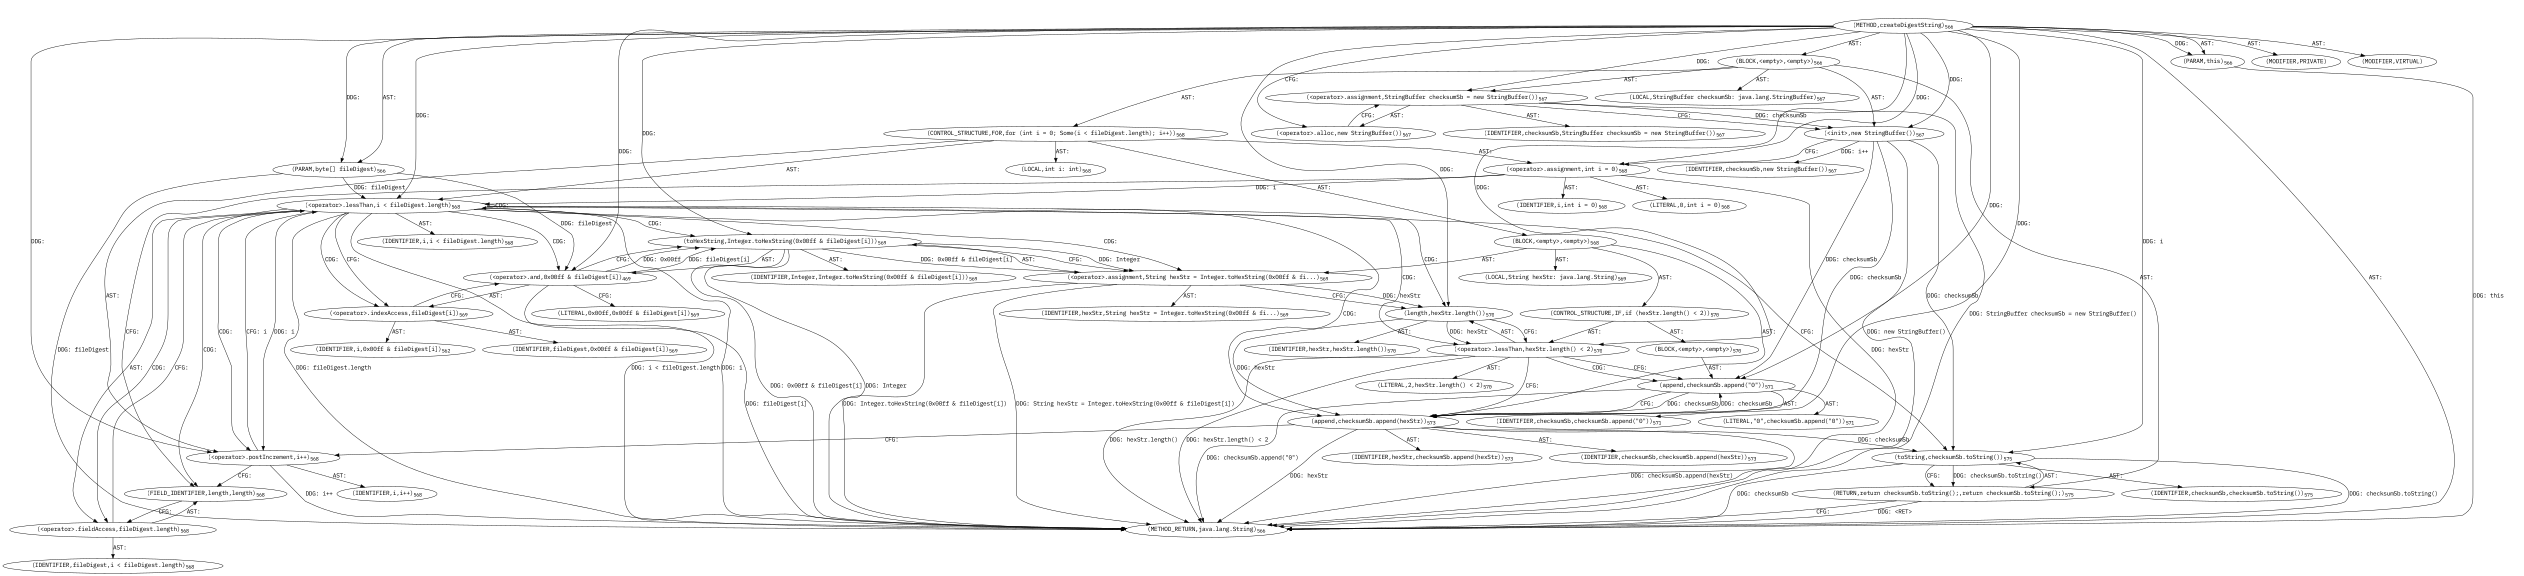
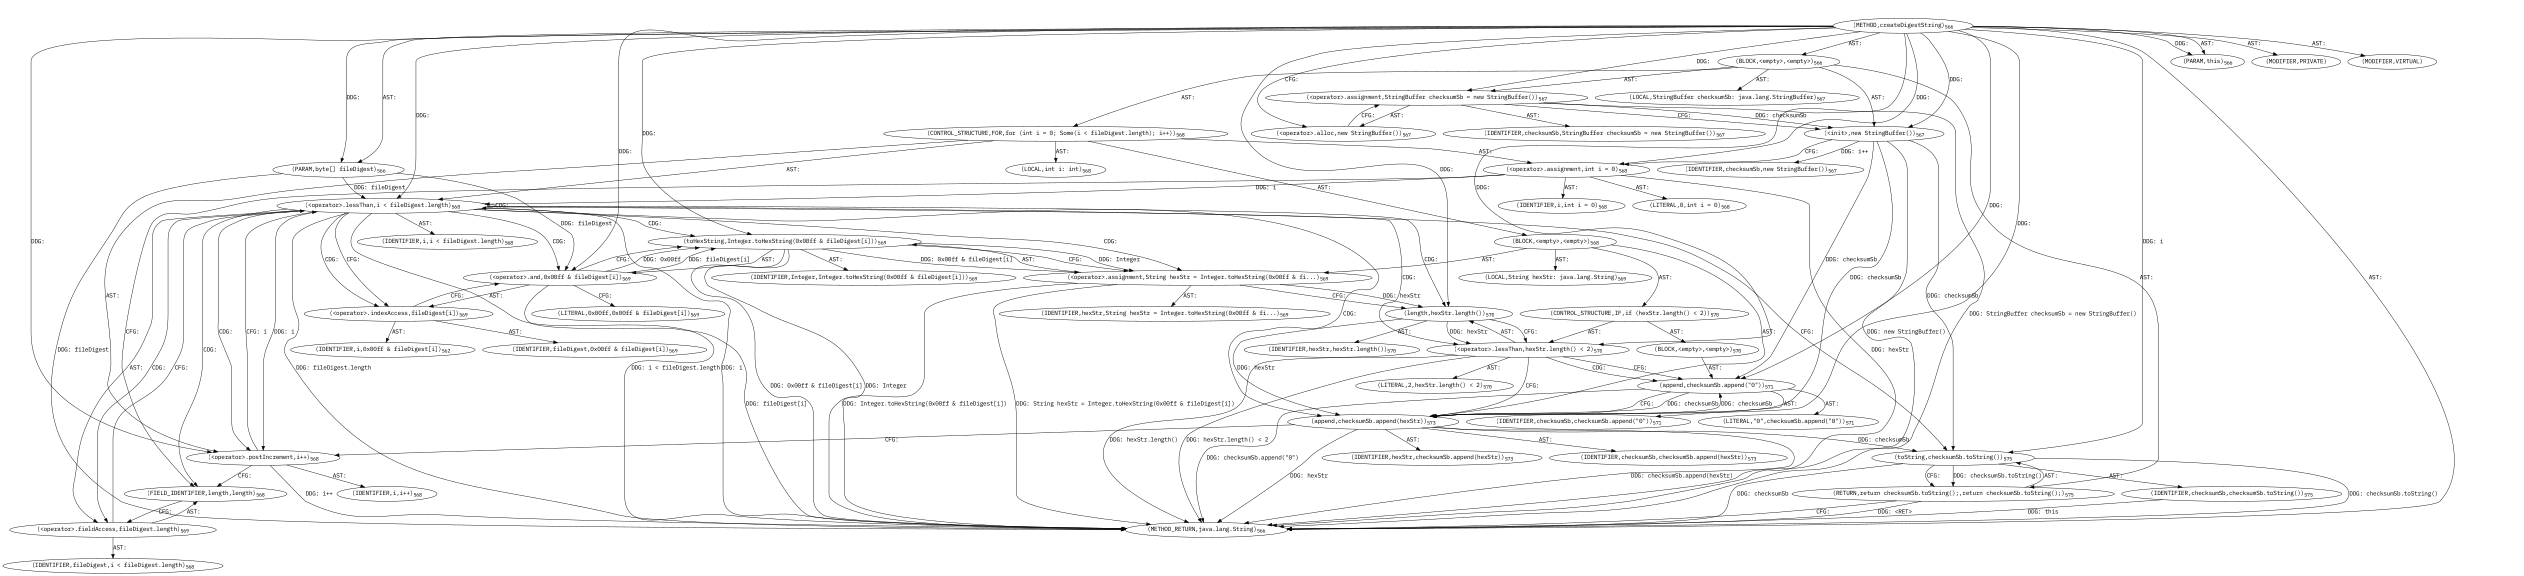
node "(<operator>.and,0x00ff & fileDigest[i])": text "469" -> "569"
edge "(PARAM,this)" -> "(METHOD_RETURN,java.lang.String)": now "(IDENTIFIER,checksumSb,checksumSb.toString())" -> "(METHOD_RETURN,java.lang.String)"
node "(<operator>.fieldAccess,fileDigest.length)": text "568" -> "569"
